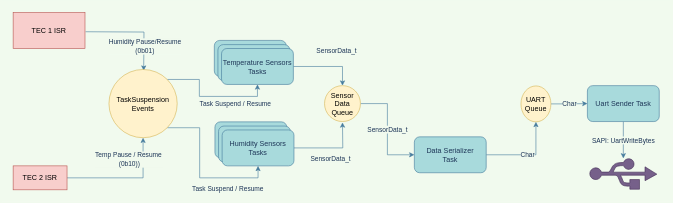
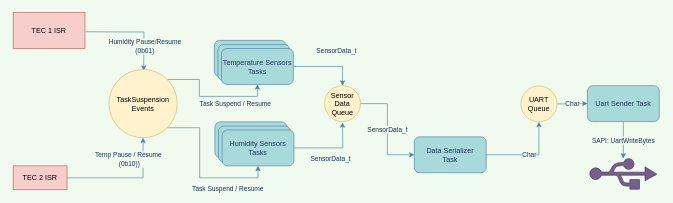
node "UART Queue": size 30x36 -> 36x36
